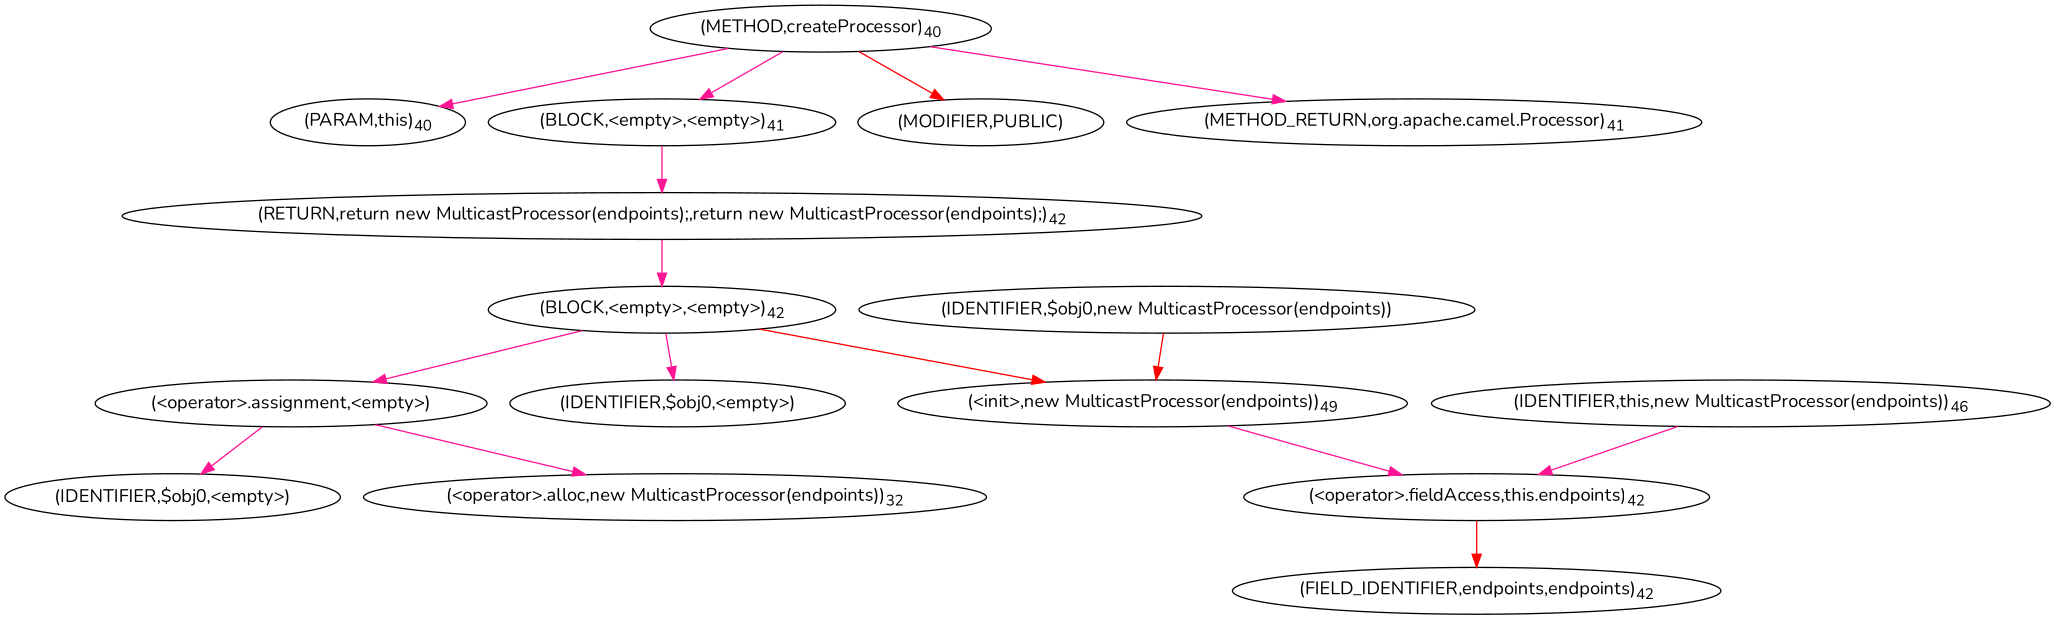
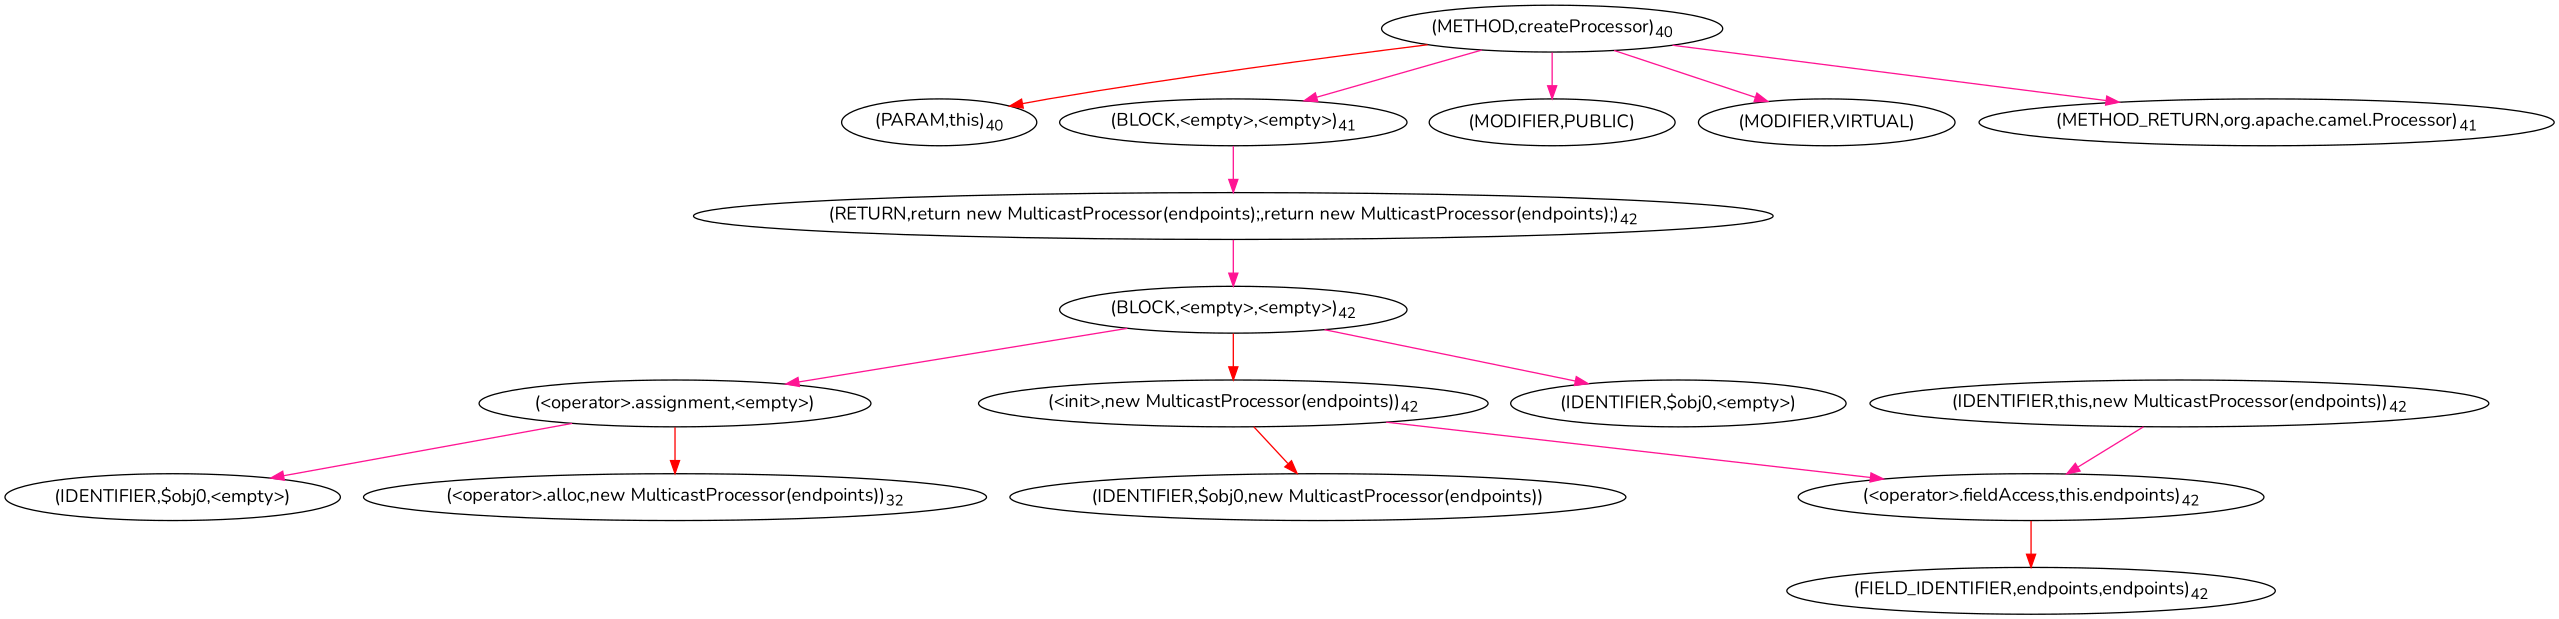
edge "(METHOD,createProcessor)" -> "(MODIFIER,PUBLIC)": color red -> deeppink
edge "(METHOD,createProcessor)" -> "(PARAM,this)": color deeppink -> red
node "(MODIFIER,VIRTUAL)": added
edge "(IDENTIFIER,$obj0,new MulticastProcessor(endpoints))" -> "(<init>,new MulticastProcessor(endpoints))": reversed
node "(<init>,new MulticastProcessor(endpoints))": text "49" -> "42"
node "(IDENTIFIER,this,new MulticastProcessor(endpoints))": text "46" -> "42"
edge "(<operator>.assignment,<empty>)" -> "(<operator>.alloc,new MulticastProcessor(endpoints))": color deeppink -> red
